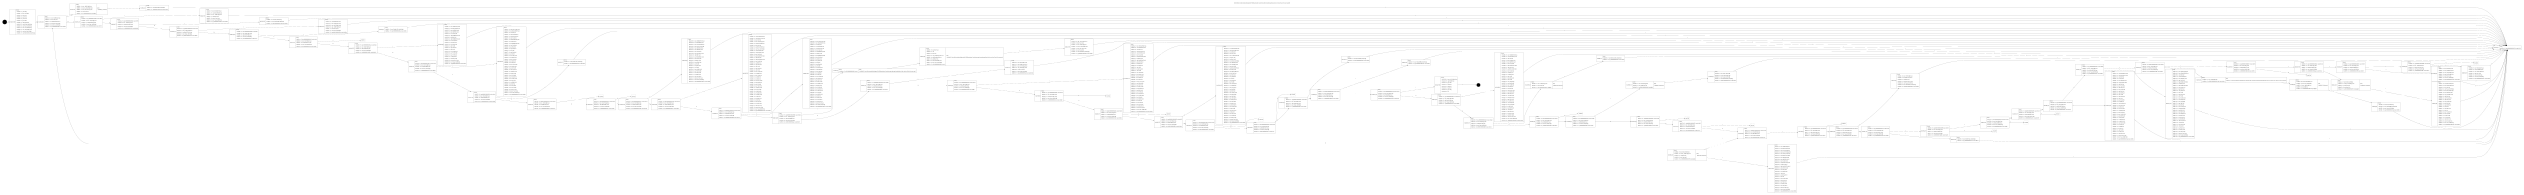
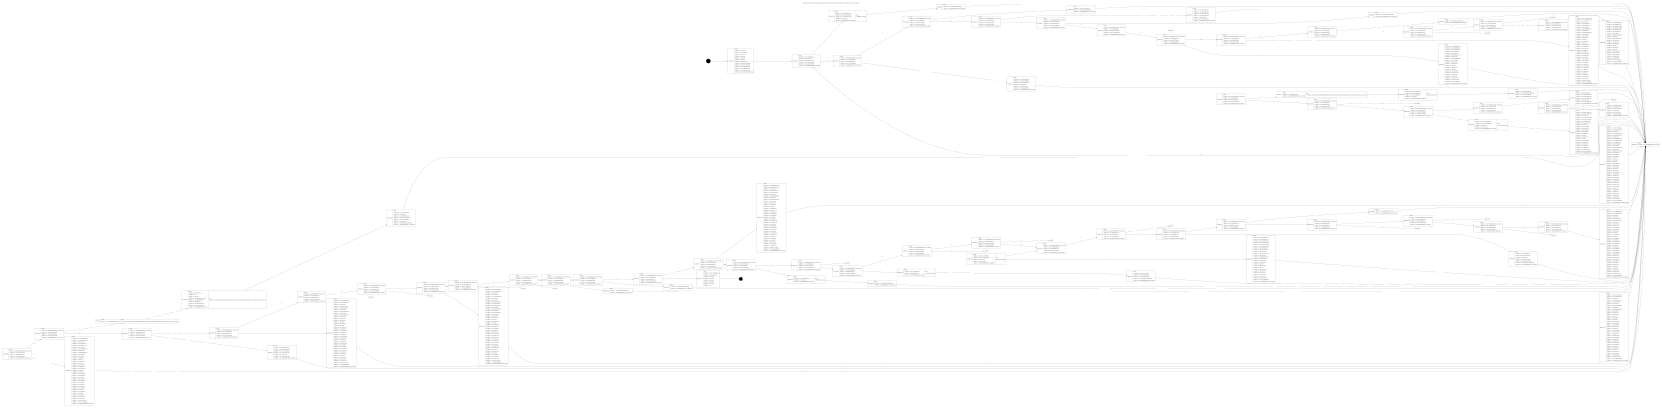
node "0x40181e [25]": removed
node "0x40157b [25]": removed
